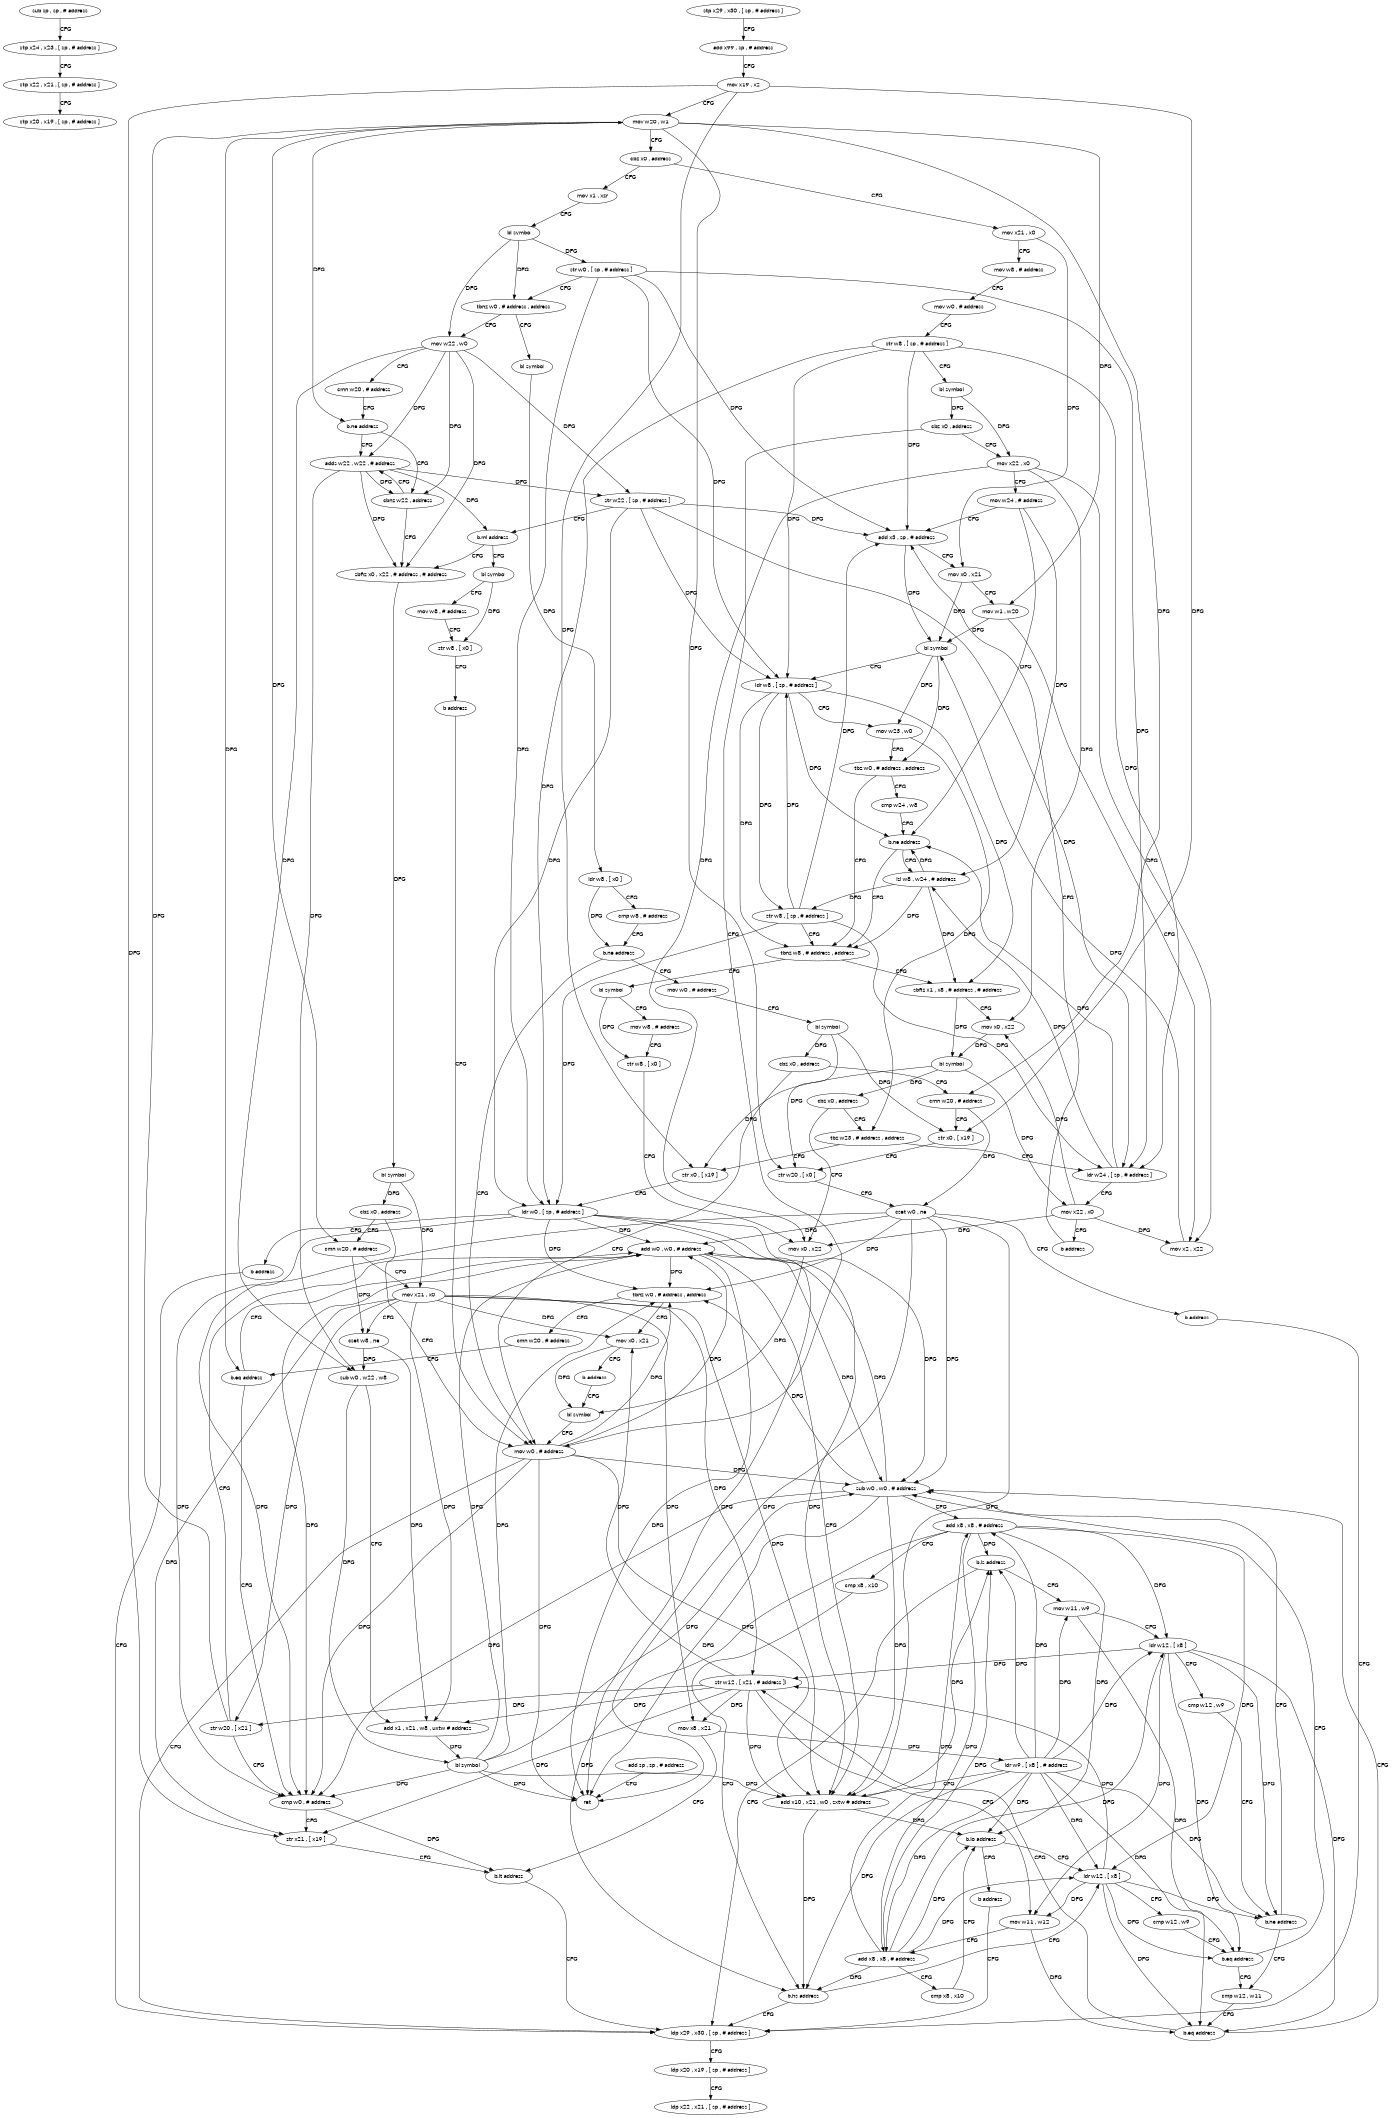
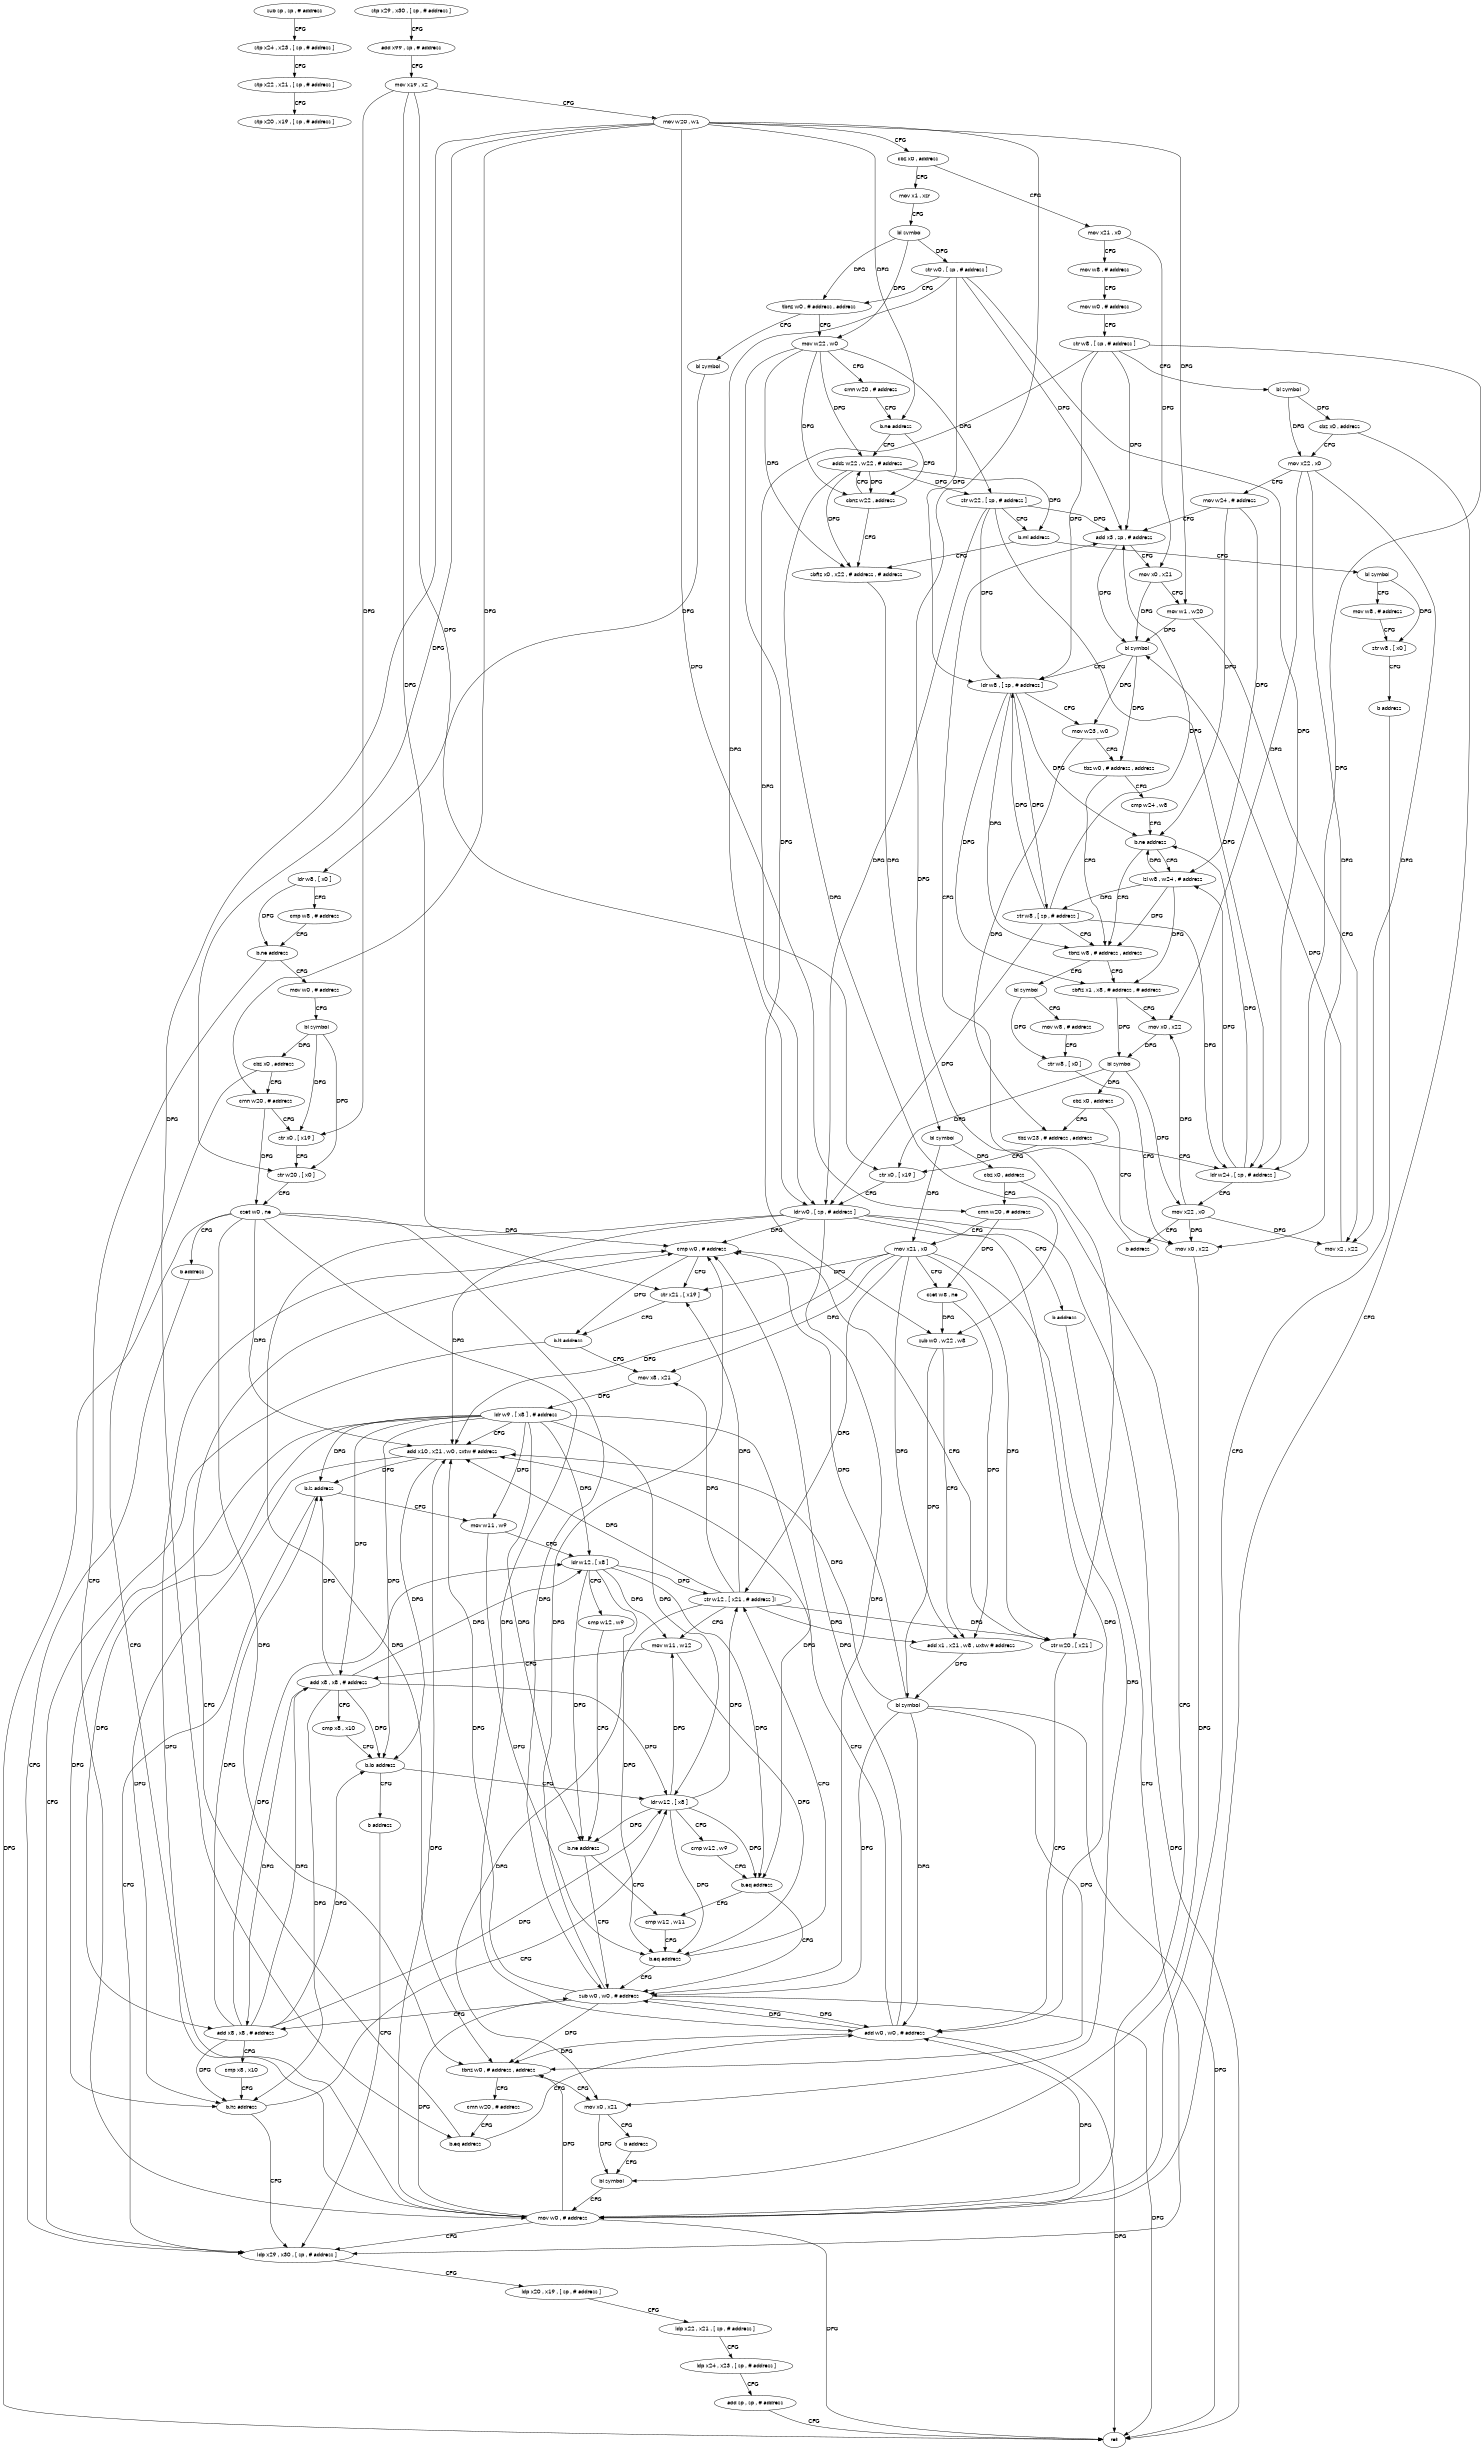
edge "str w20 , [ x21 ]" -> "mov w20 , w1": reversed
edge "mov x8 , x21" -> "b.lt address": reversed
node "ldp x24 , x23 , [ sp , # address ]": added
